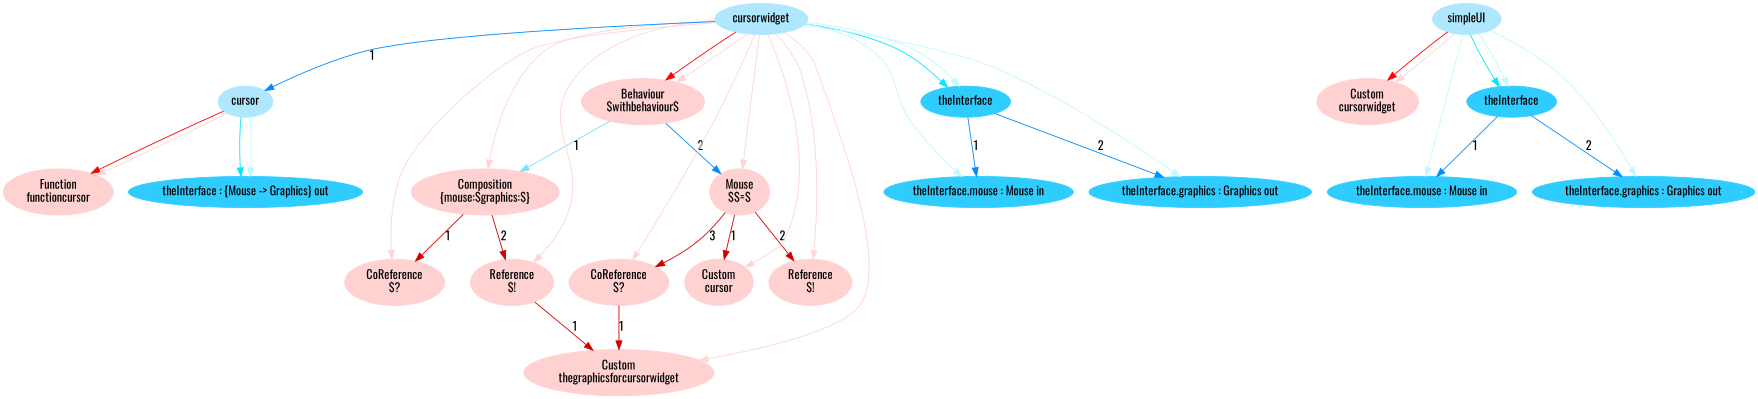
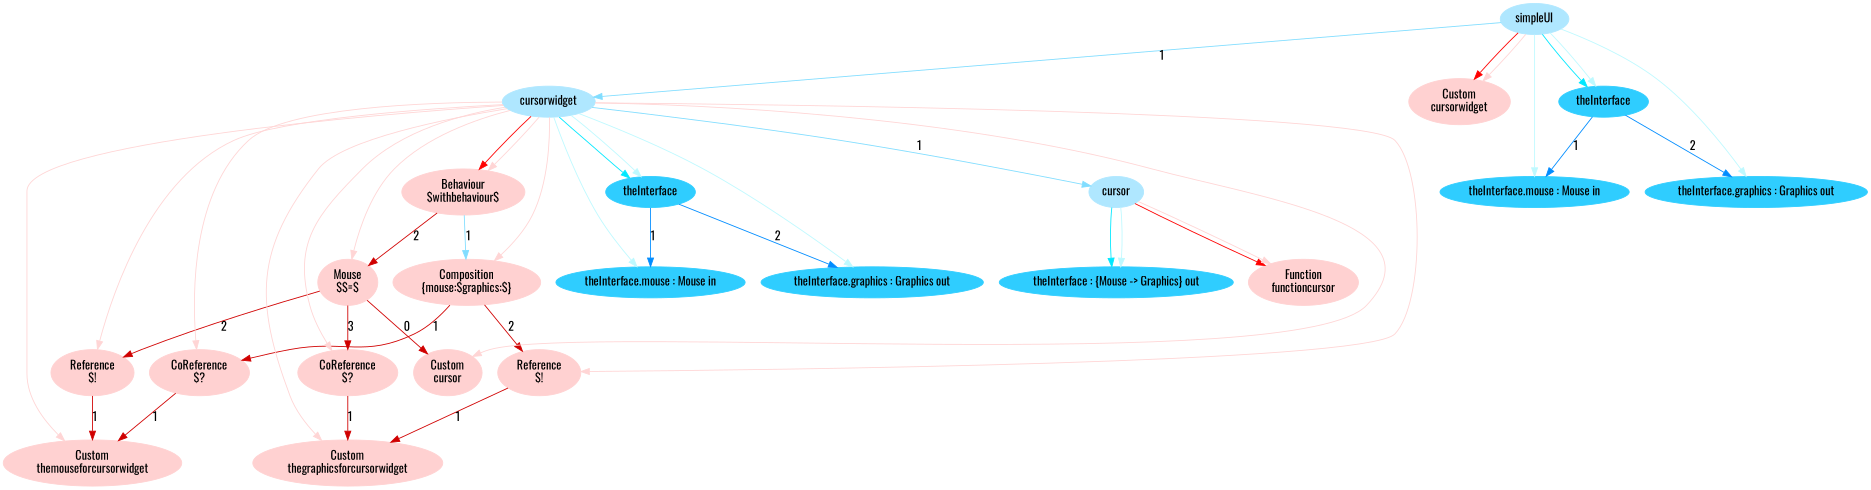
edge "cursorwidget" -> "cursor": color #008cff -> #81ddff
edge "simpleUI" -> "cursorwidget": added, label "1"
edge "Behaviour $withbehaviour$" -> "Mouse $$=$": color #008cff -> #d00000
edge "Mouse $$=$" -> "Custom cursor": label "1" -> "0"
node "Custom themouseforcursorwidget": added
